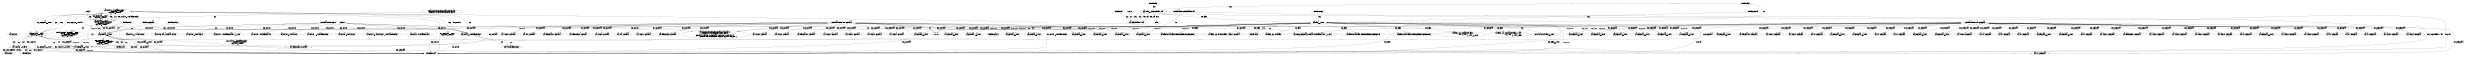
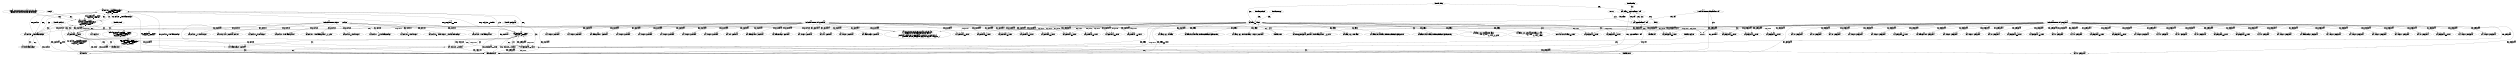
node "(MethodParameterIn,vsize *pCmdData)": label "(MethodParameterIn,vsize *pCmdData)" -> "(MethodParameterIn,void *pCmdData)"
edge "(Call,(preproc_effect_t *) self)" -> "(Identifier,replySize)": now "(Call,(preproc_effect_t *) self)" -> "(Identifier,self)"
node "(Call,effect->ops->init(effect))": added
edge "(MethodParameterIn,effect_handle_t  self)" -> "(MethodReturn,int)": label "DDG: self" -> "DDG: pCmdData"
node "(Literal,sizeof(effect_config_t))": label "(Literal,sizeof(effect_config_t))" -> "(Call,sizeof(effect_config_t))"
edge "(Call,*replySize != sizeof(int))" -> "(Call,sizeof(int))": label "DDG: (preproc_effect_t *) self" -> "CFG: "
edge "(MethodParameterIn,void *pReplyData)" -> "(MethodReturn,int)": added, label "DDG: pReplyData"
